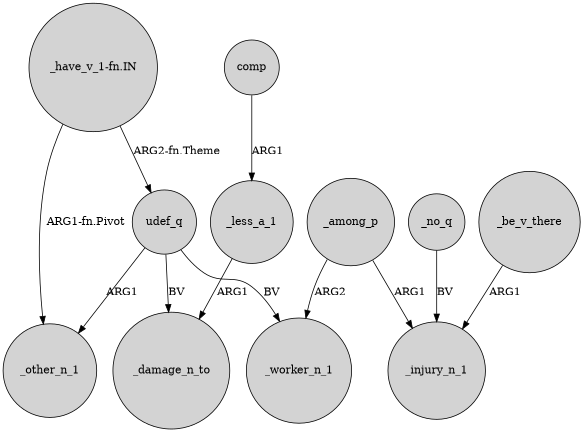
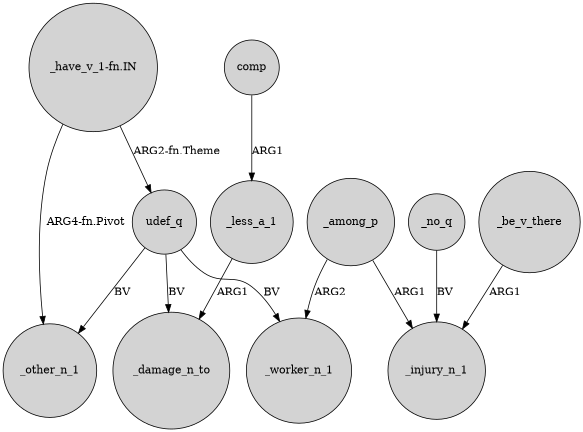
edge "_have_v_1-fn.IN" -> "_other_n_1": label "ARG1-fn.Pivot" -> "ARG4-fn.Pivot"
edge "udef_q" -> "_other_n_1": label "ARG1" -> "BV"
